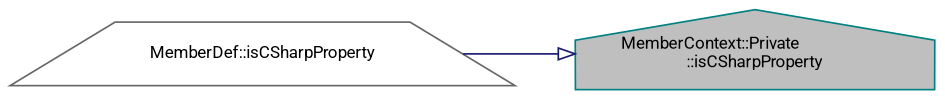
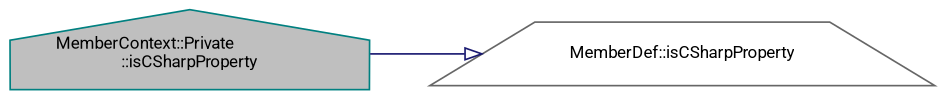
edge "MemberDef::isCSharpProperty" -> "MemberContext::Private ::isCSharpProperty": reversed
